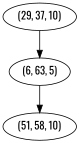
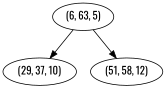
edge "(29, 37, 10)" -> "(6, 63, 5)": reversed
node "(51, 58, 10)": label "(51, 58, 10)" -> "(51, 58, 12)"
